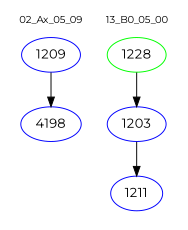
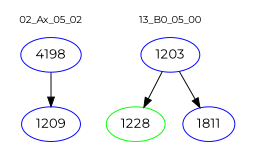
cluster "02_Ax_05_09": label "02_Ax_05_09" -> "02_Ax_05_02"
edge "1209" -> "4198": reversed
edge "1228" -> "1203": reversed
node "1211": label "1211" -> "1811"
